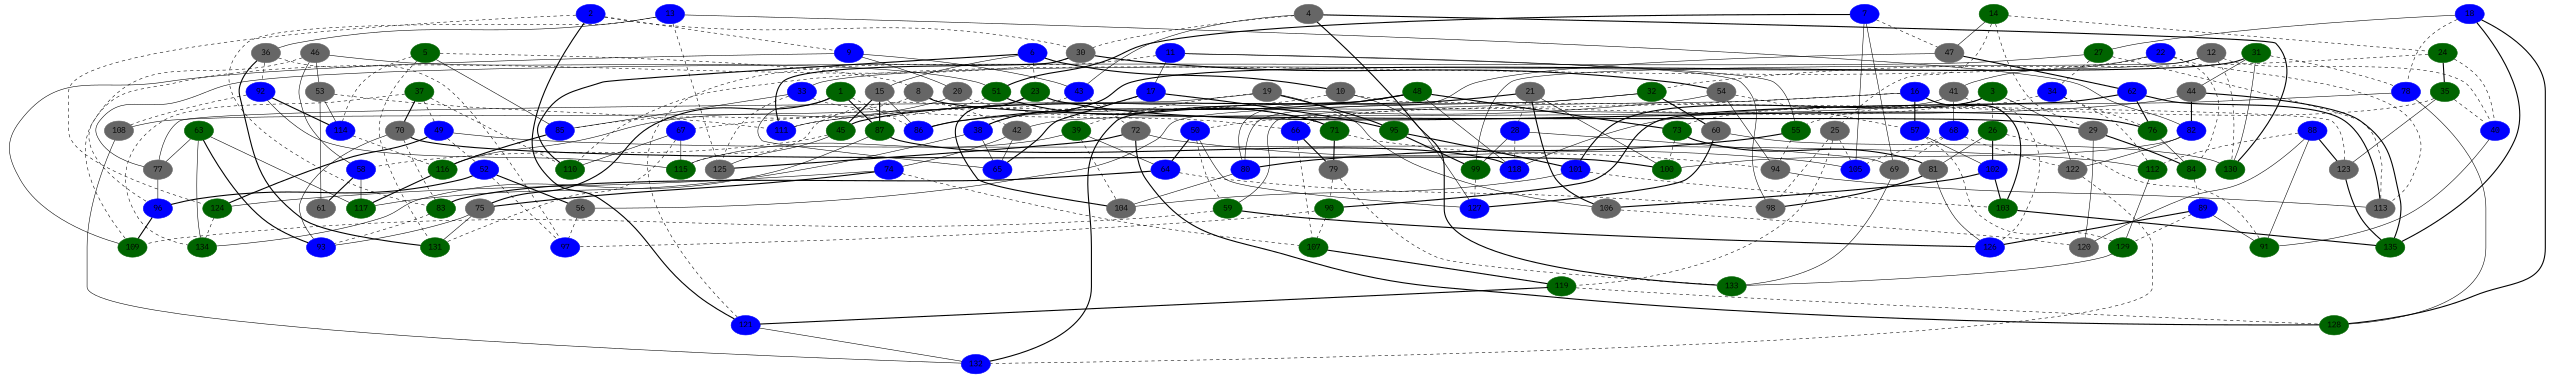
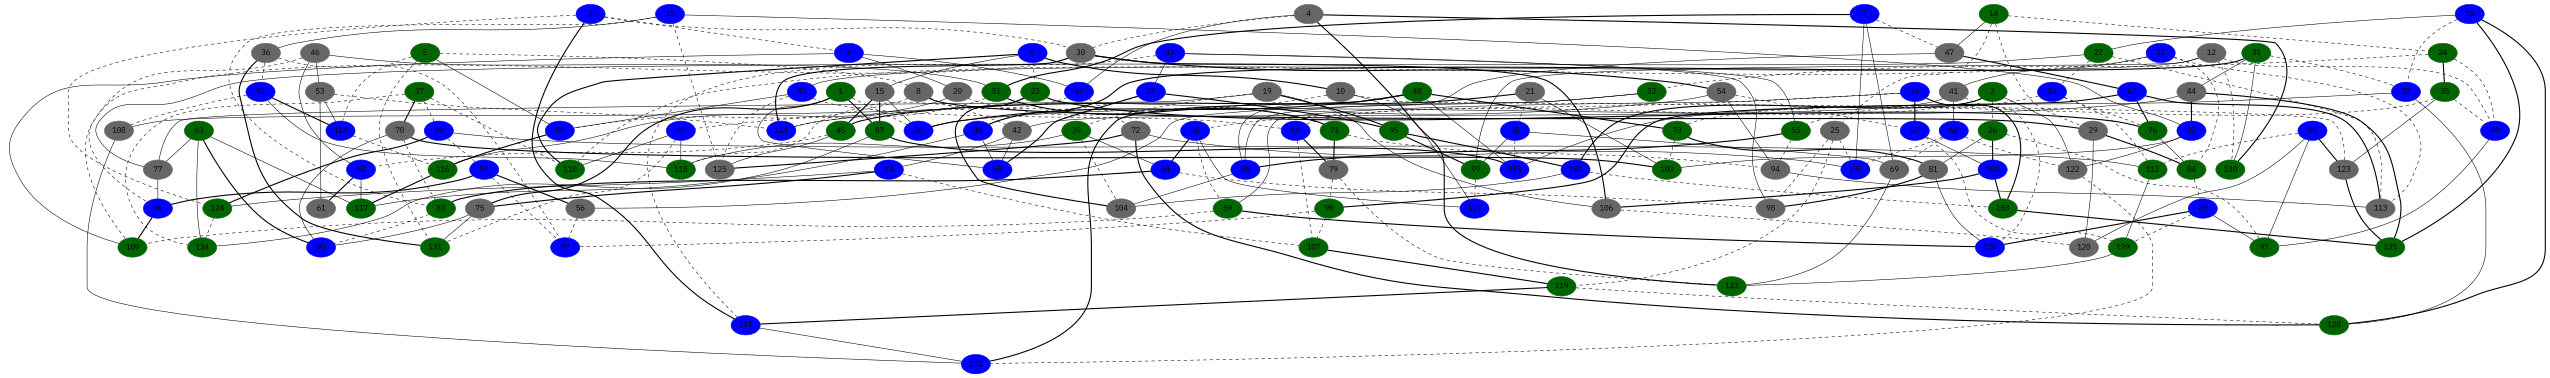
node "60": removed
edge "21" -- "106": now "30" -- "106"
